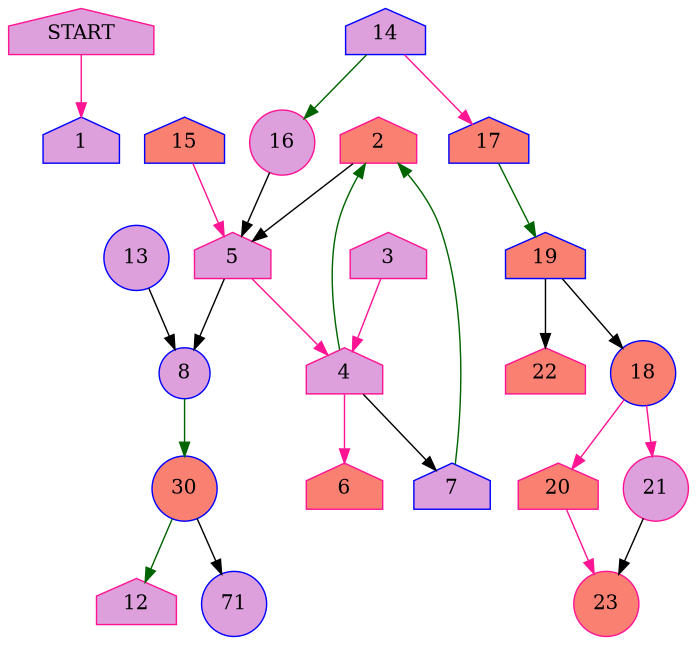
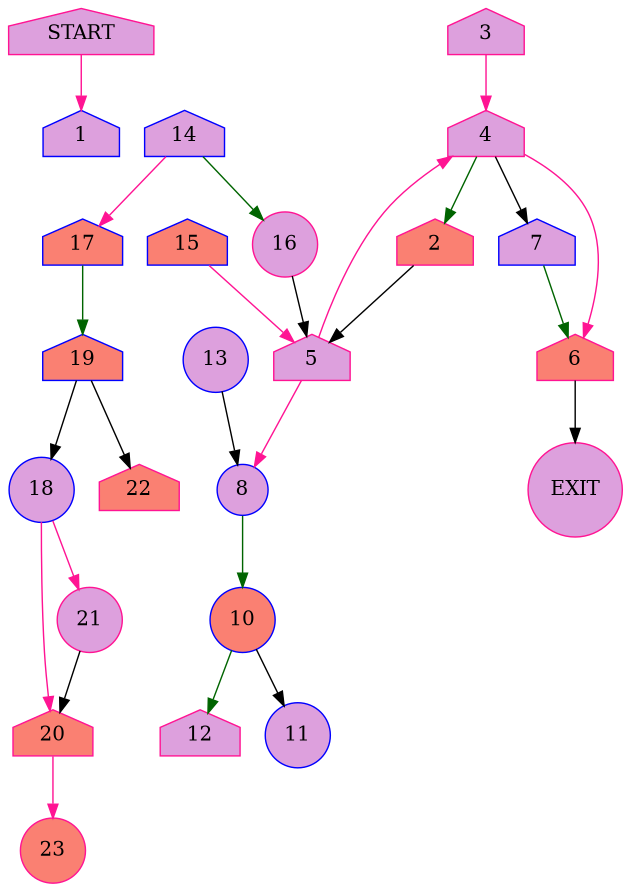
edge "5" -> "8": color black -> deeppink
edge "7" -> "2": now "7" -> "6"
node "18": fillcolor salmon -> plum
node "30": label "30" -> "10"
node "EXIT": added
edge "21" -> "23": now "21" -> "20"
node "71": label "71" -> "11"
